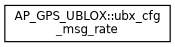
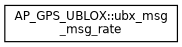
node "AP_GPS_UBLOX::ubx_cfg _msg_rate": label "AP_GPS_UBLOX::ubx_cfg _msg_rate" -> "AP_GPS_UBLOX::ubx_msg _msg_rate"
